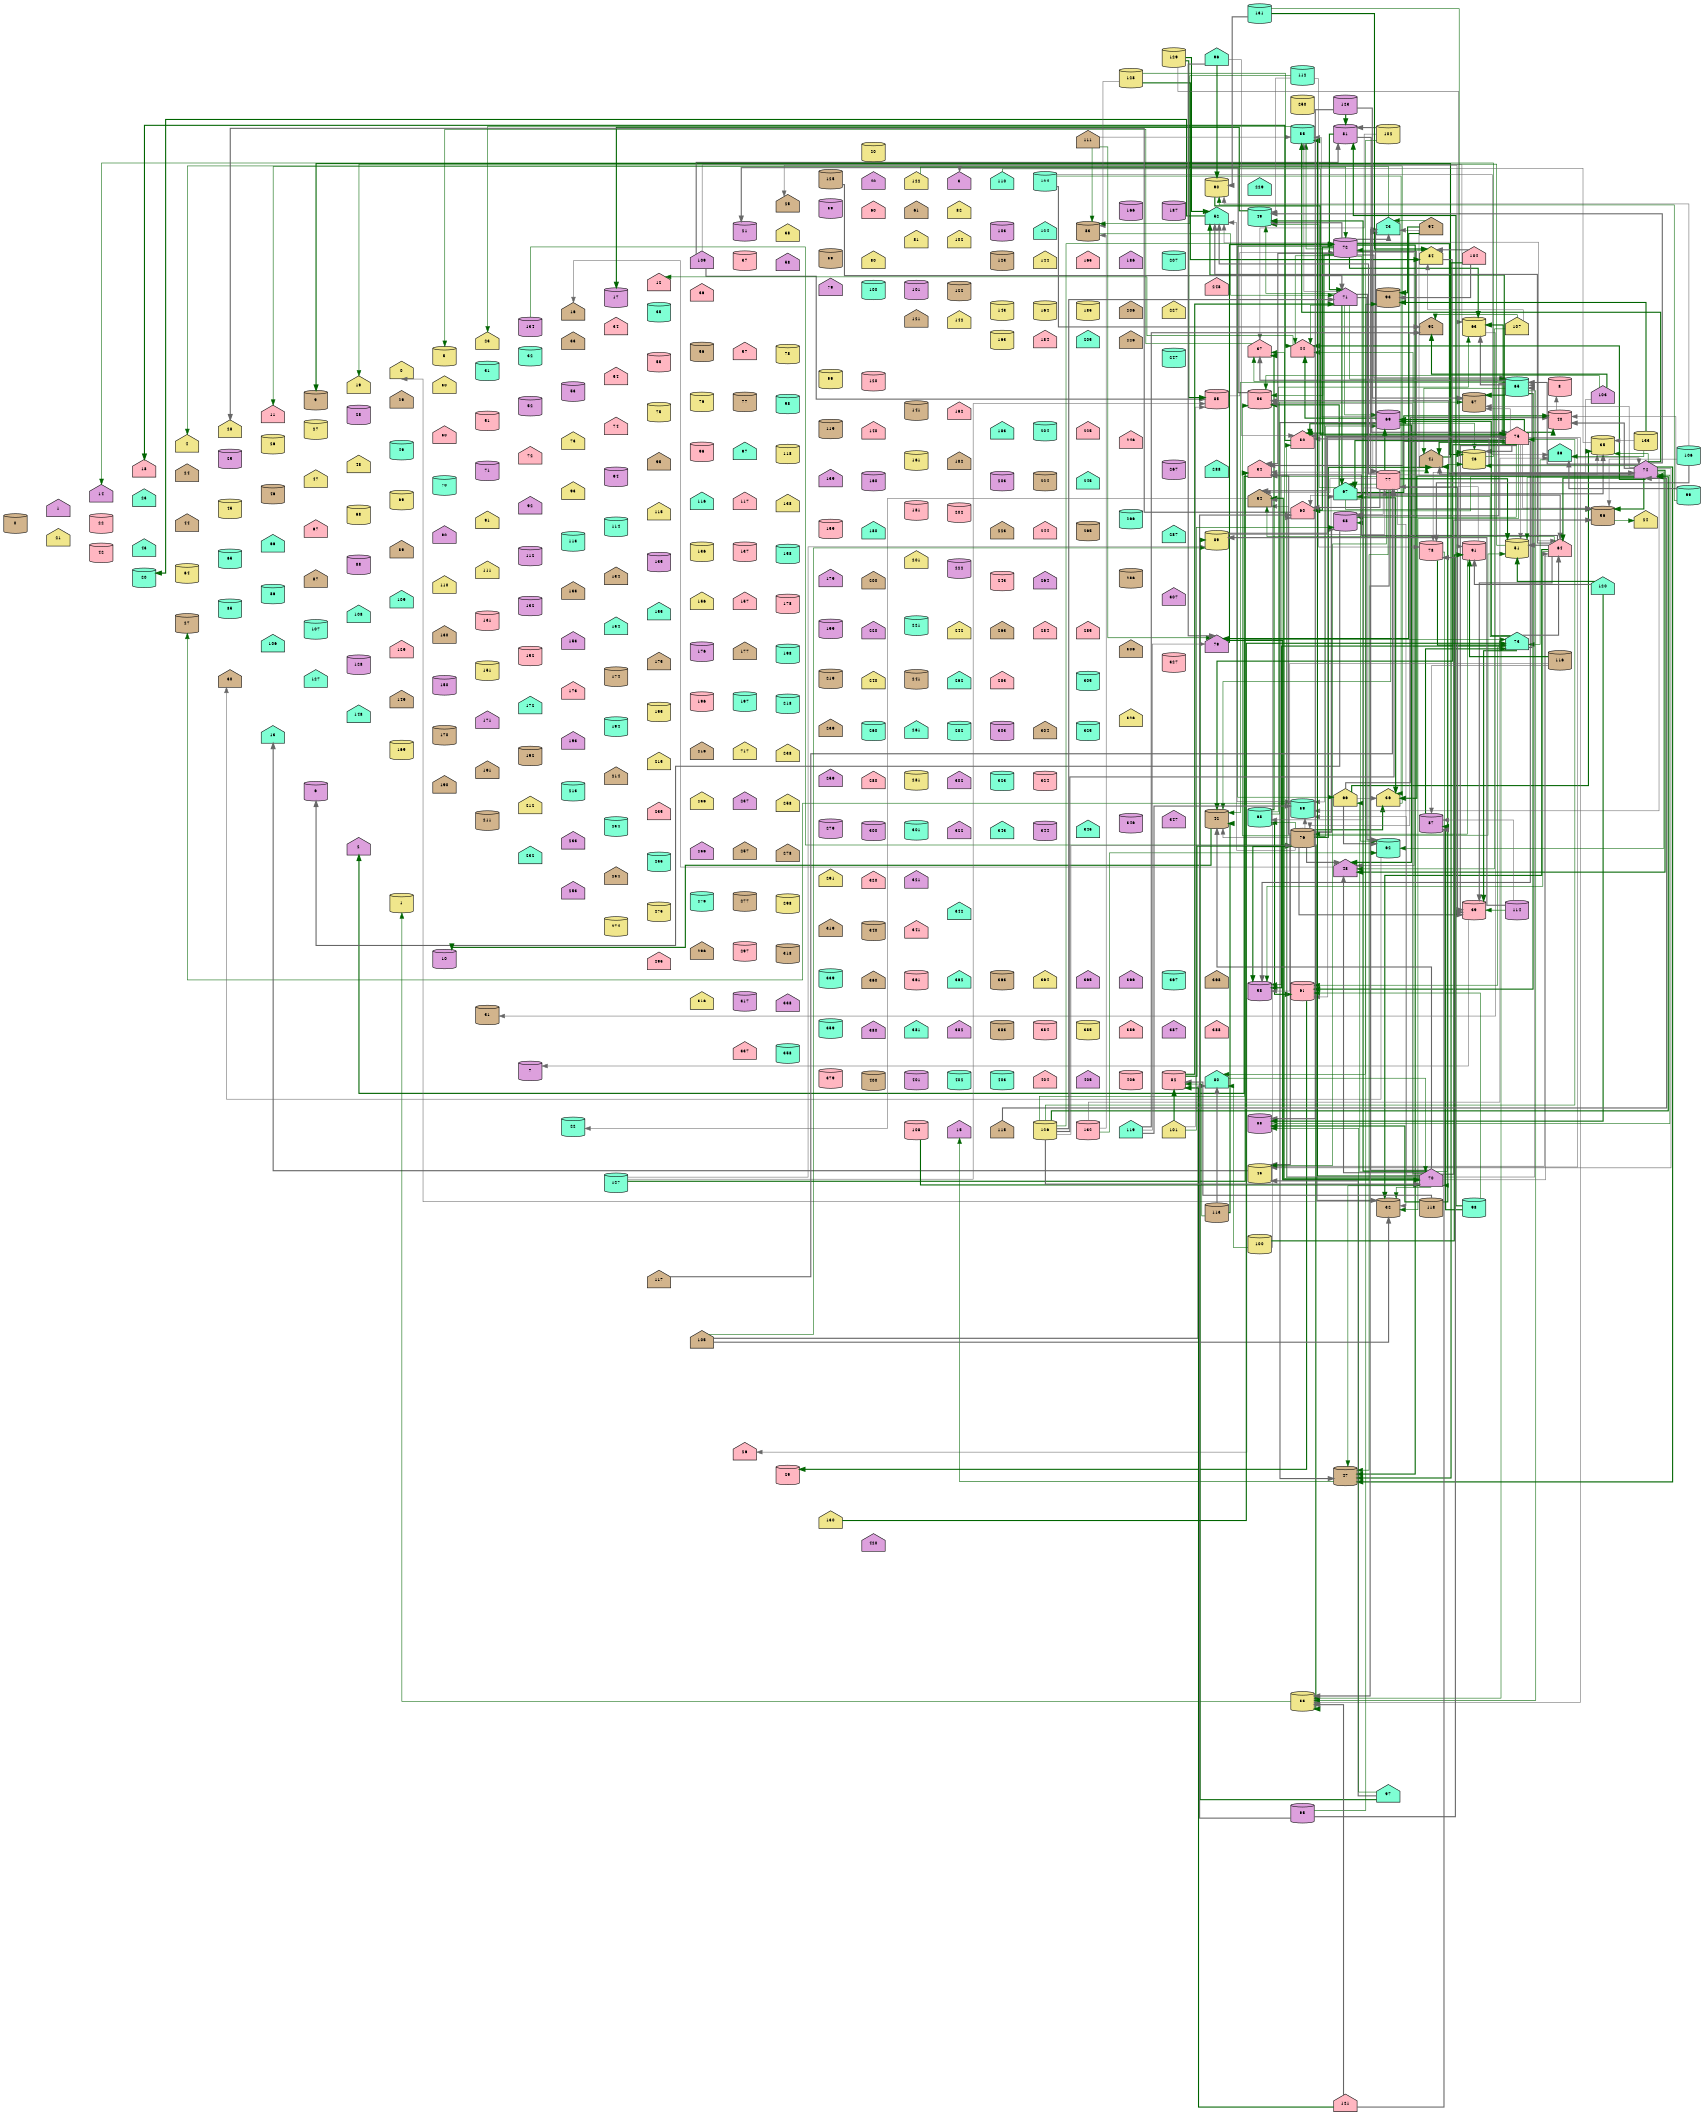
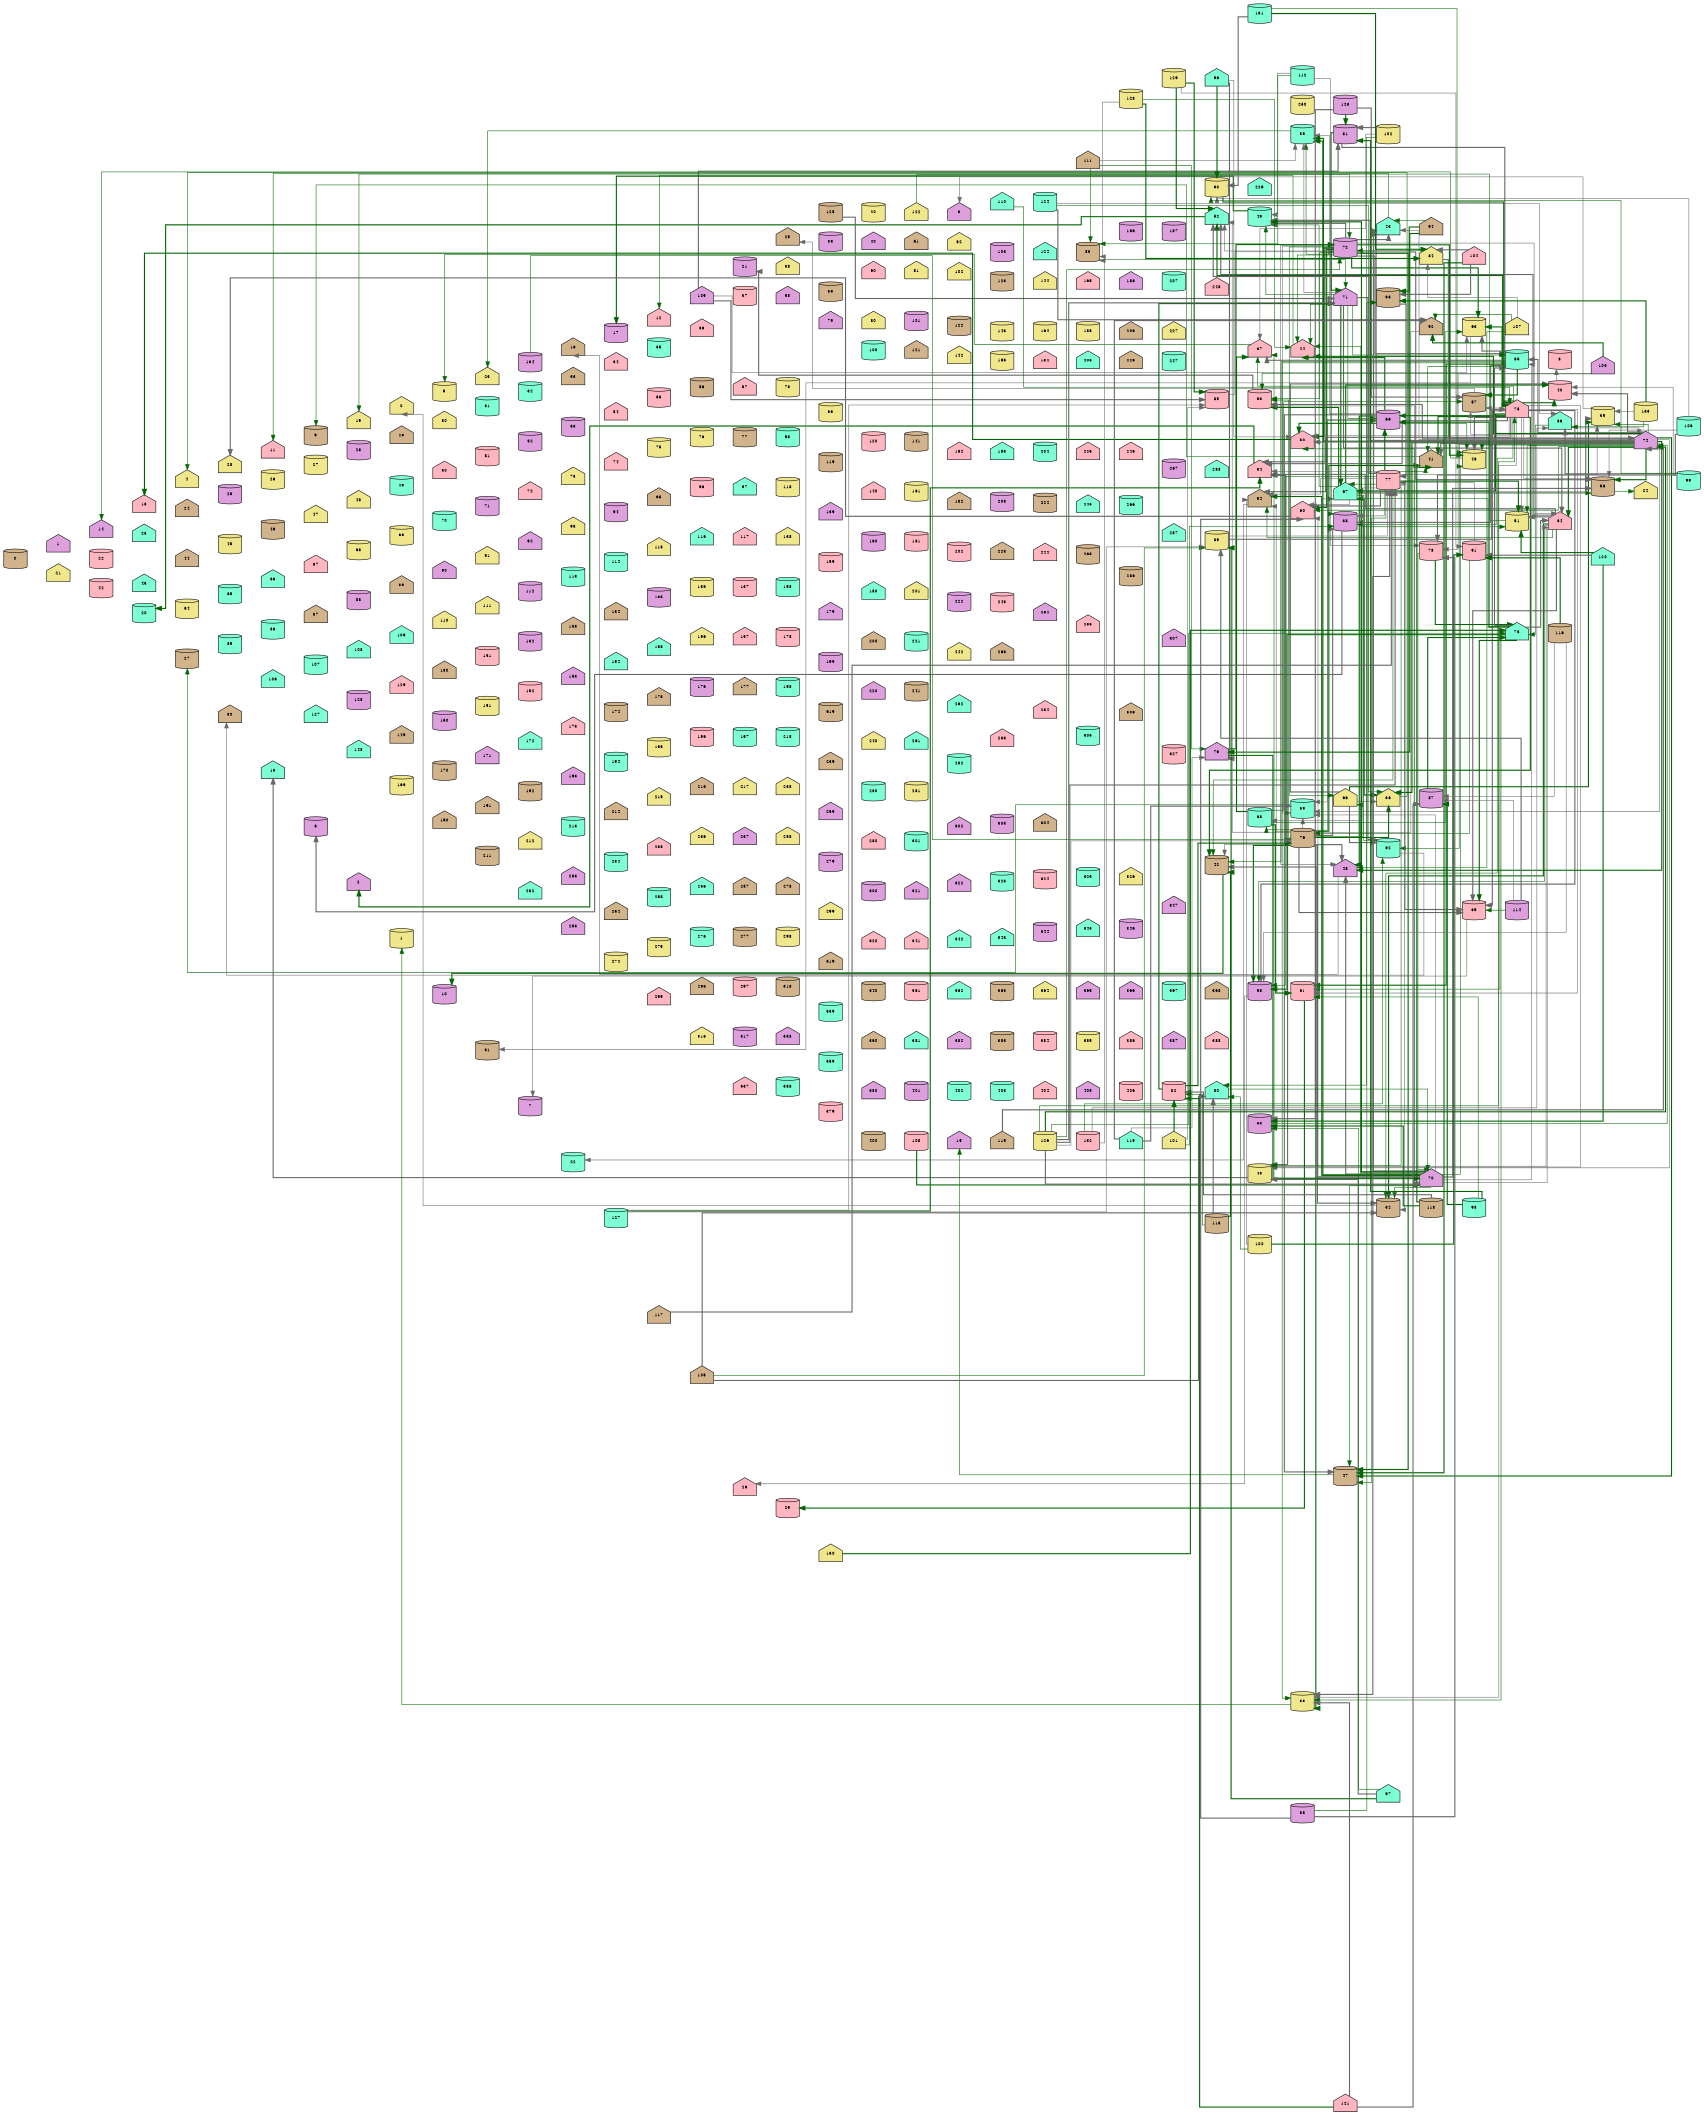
edge "41" -> "9": style bold -> solid
node "219": label "219" -> "619"
node "717": label "717" -> "217"
node "256": fillcolor plum -> aquamarine
node "291": label "291" -> "299"
node "420": removed
